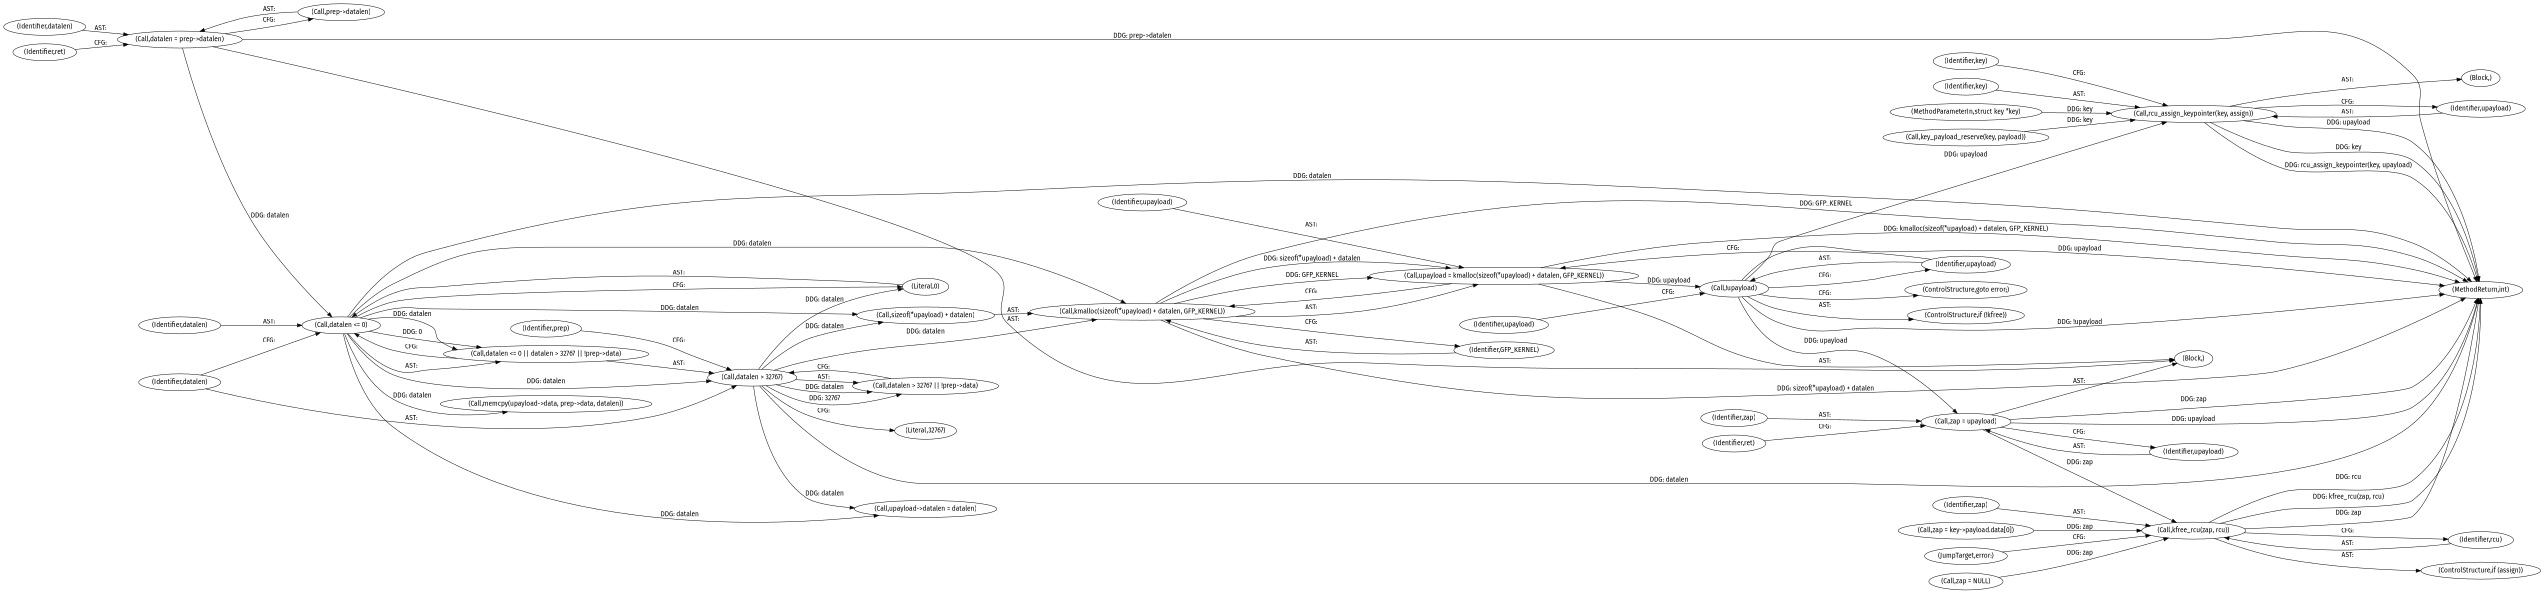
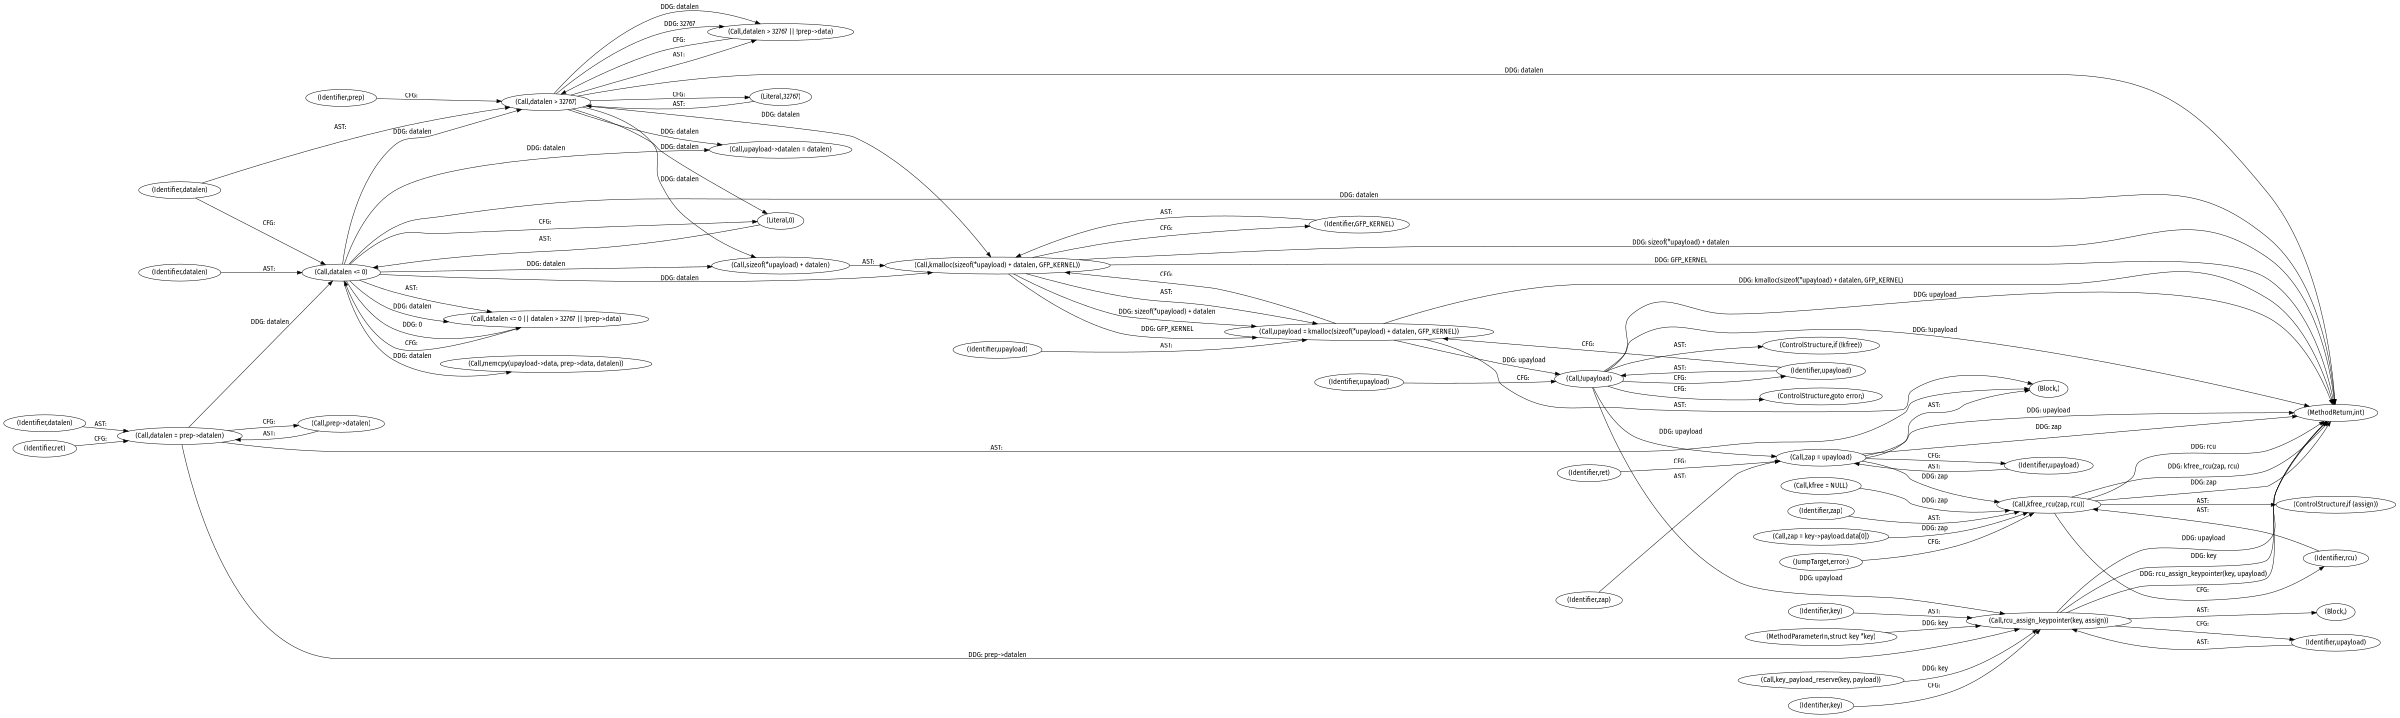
edge "(Call,datalen = prep->datalen)" -> "(MethodReturn,int)": now "(Call,datalen = prep->datalen)" -> "(Call,rcu_assign_keypointer(key, assign))"
edge "(Call,datalen <= 0 || datalen > 32767 || !prep->data)" -> "(Call,datalen > 32767)": now "(Literal,32767)" -> "(Call,datalen > 32767)"
node "(Call,zap = NULL)": label "(Call,zap = NULL)" -> "(Call,kfree = NULL)"
